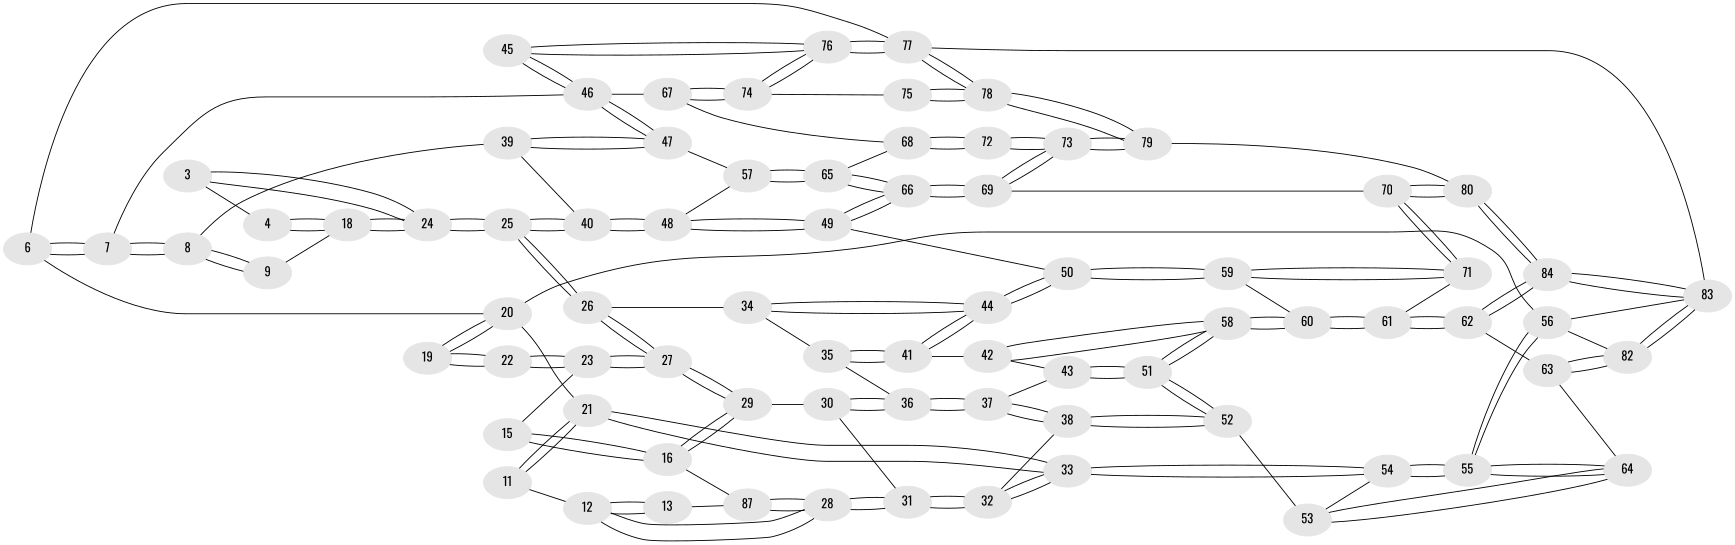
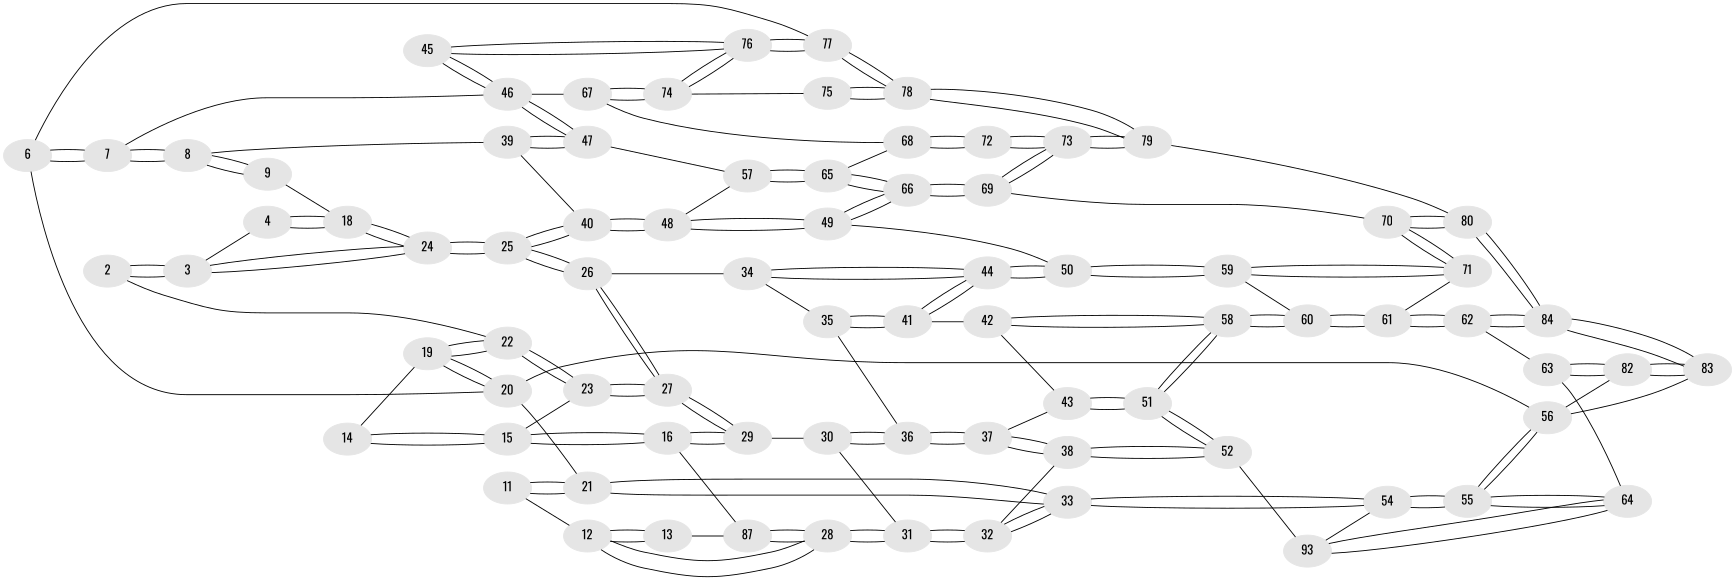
edge "77" -- "83": removed
node "2": added
node "14": added
node "53": label "53" -> "93"
